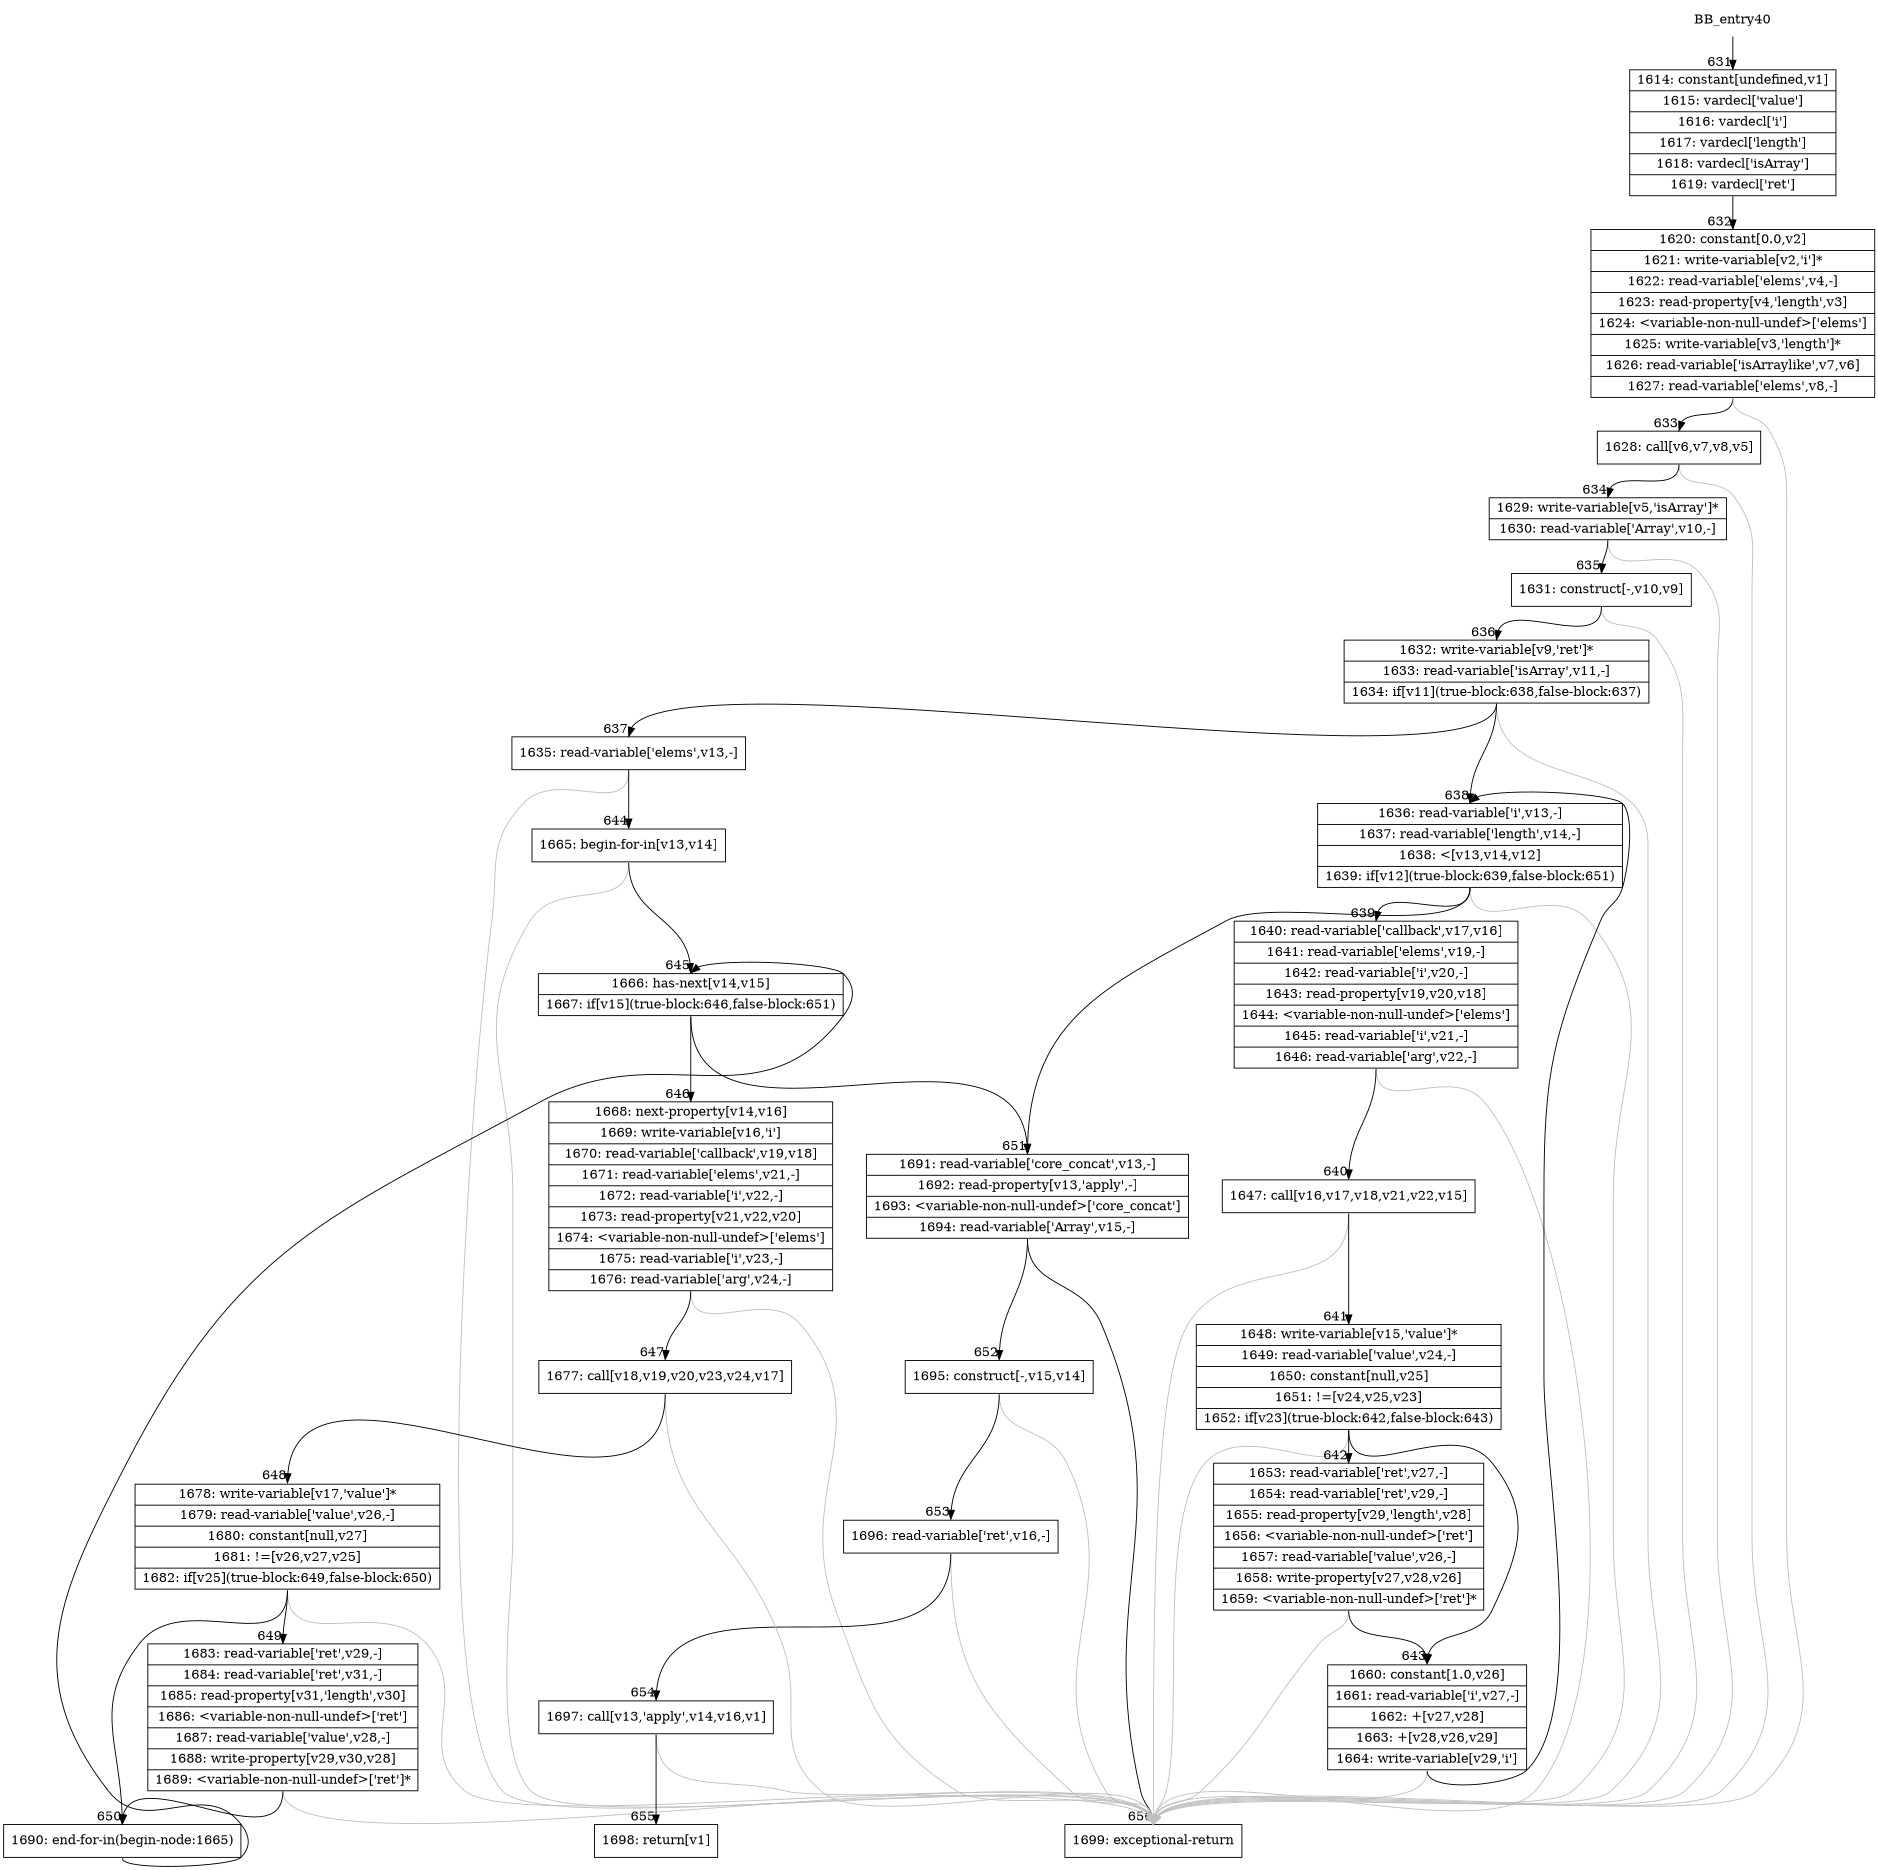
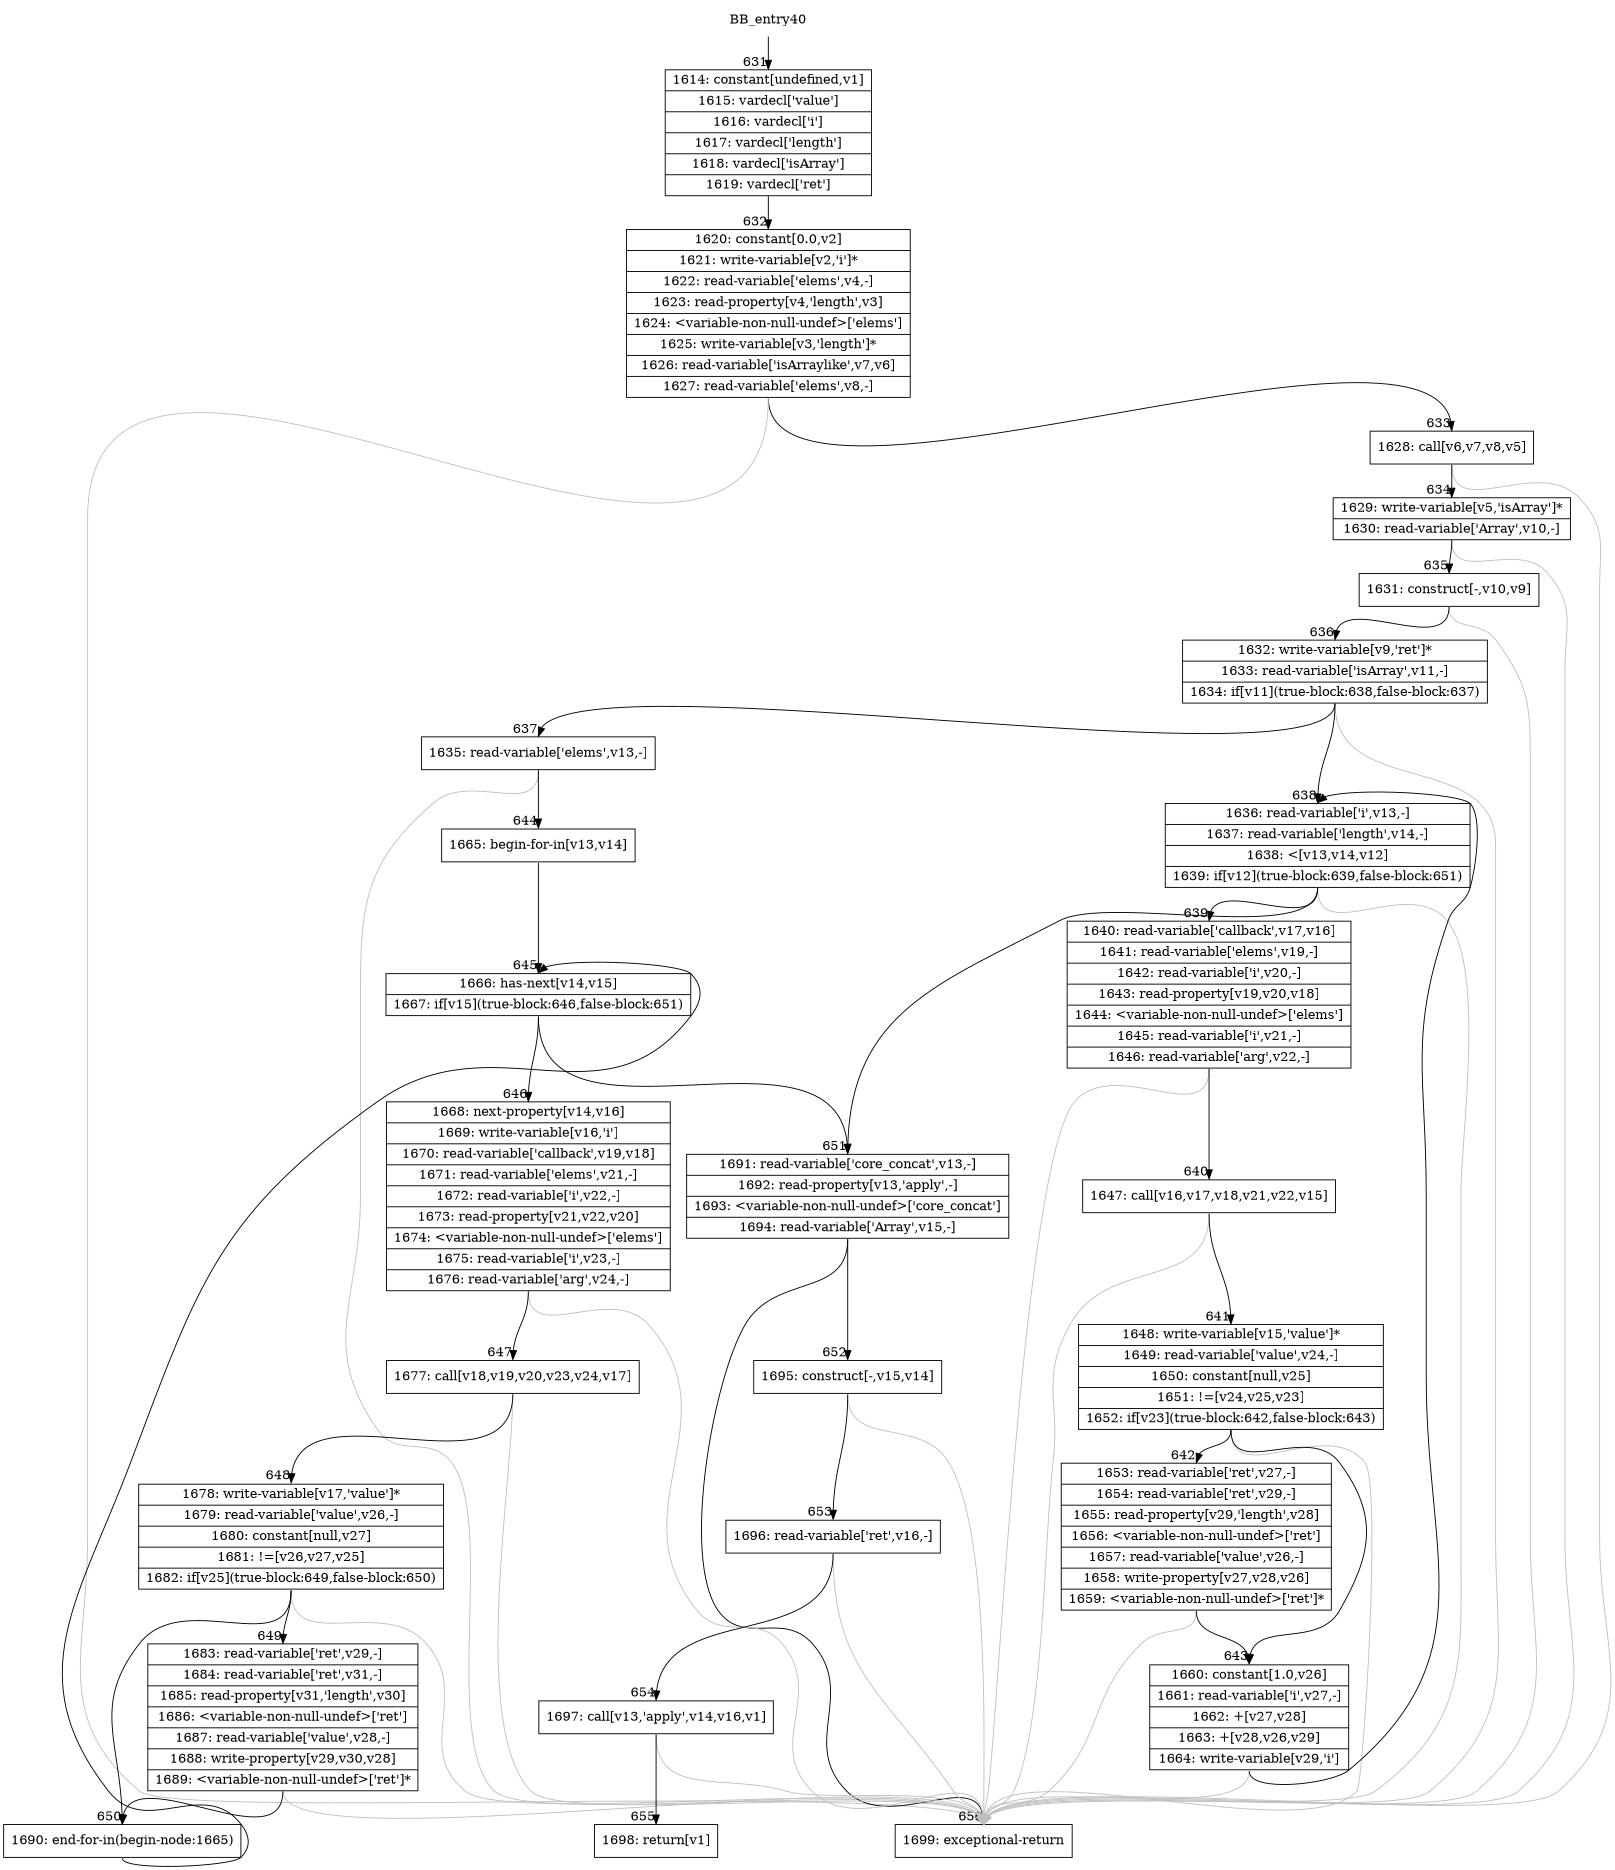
edge "1665: begin-for-in[v13,v14]" -> "1699: exceptional-return": removed
